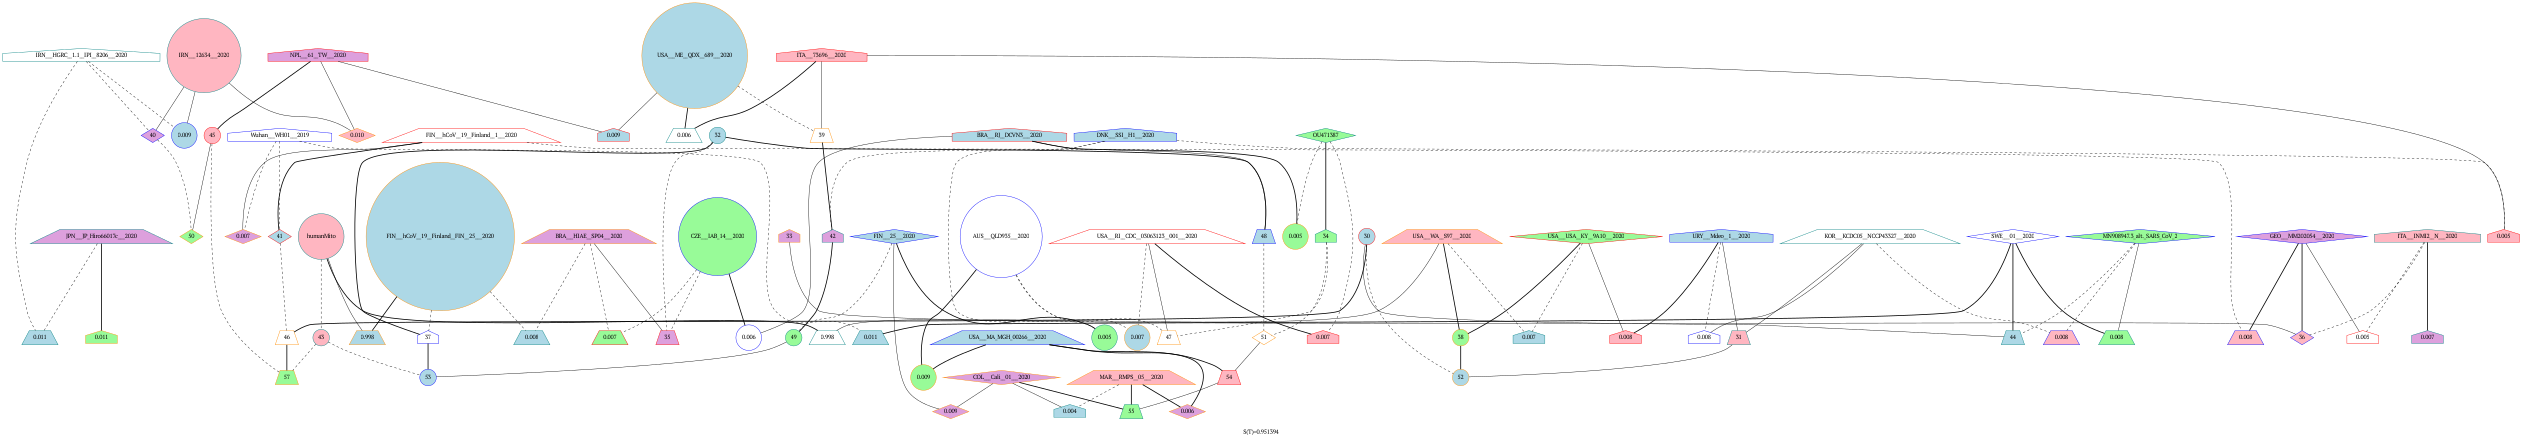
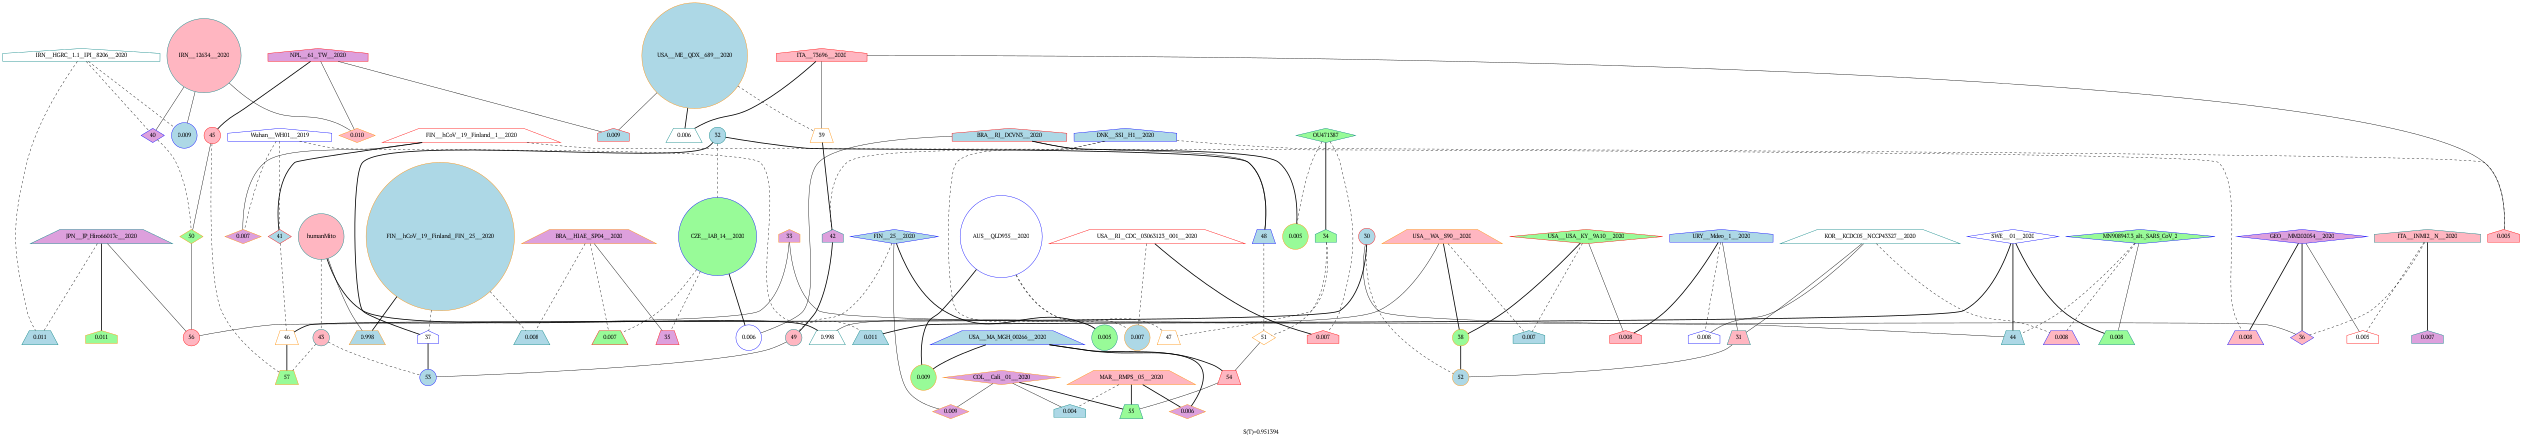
edge "32" -- "35": now "32" -- "CZE___IAB_14___2020"
node "USA___WA__S97___2020": label "USA___WA__S97___2020" -> "USA___WA__S90___2020"
edge "USA___RI__CDC__03063123__001___2020" -- "47": removed
node "56": added
node "49": fillcolor palegreen -> lightpink
